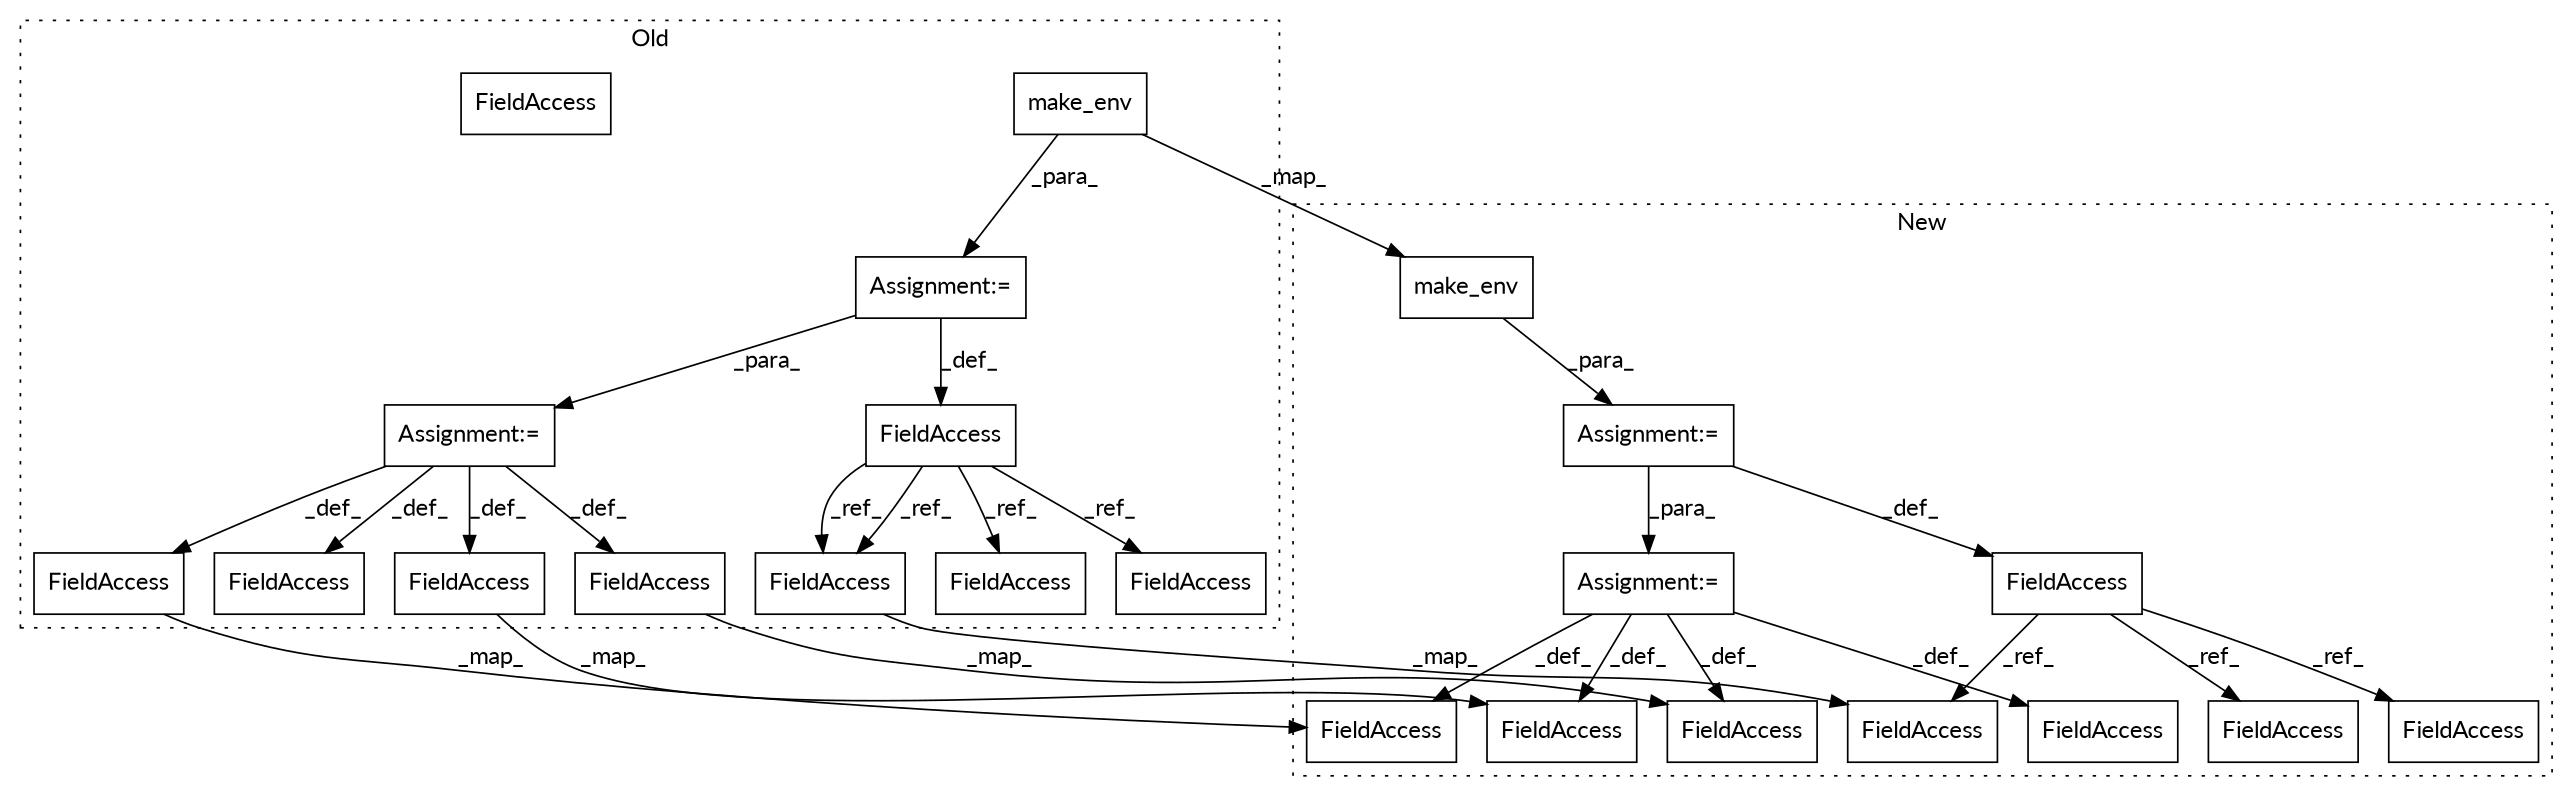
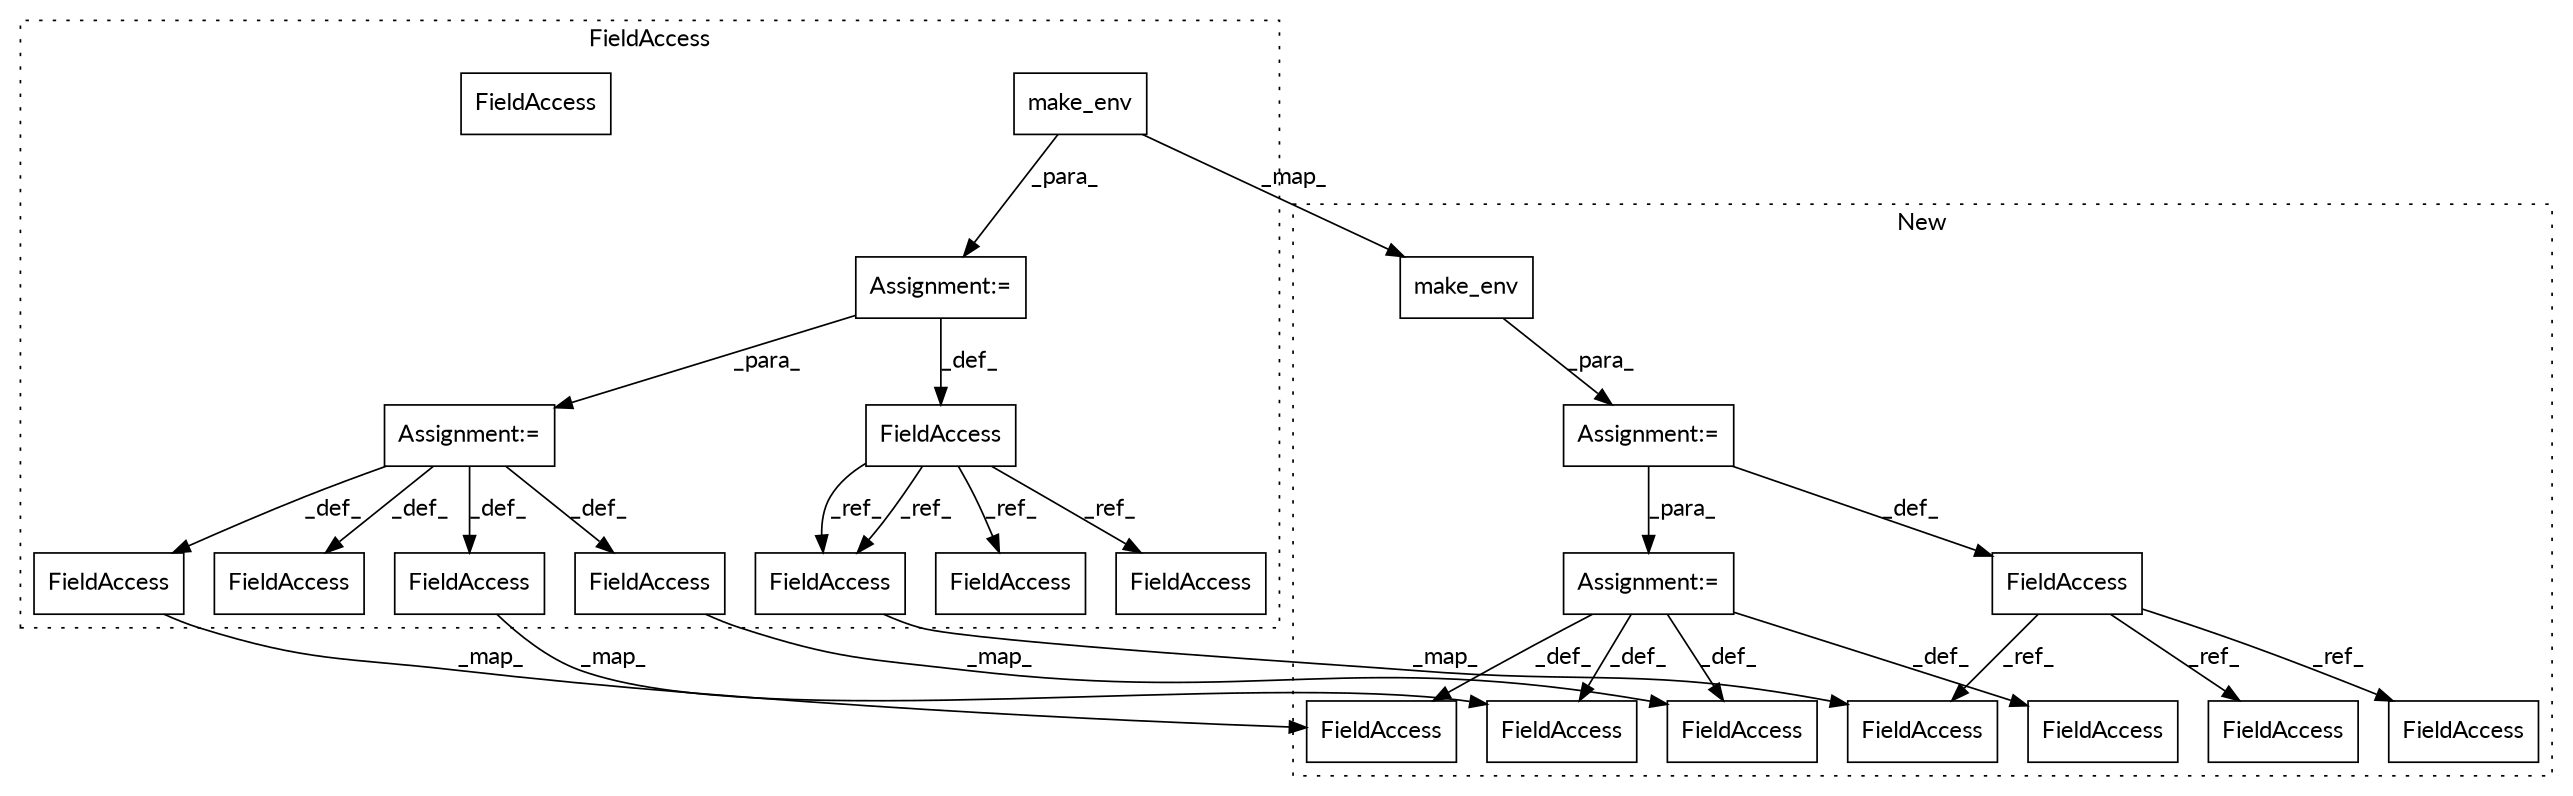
cluster "Old": label "Old" -> "FieldAccess"
